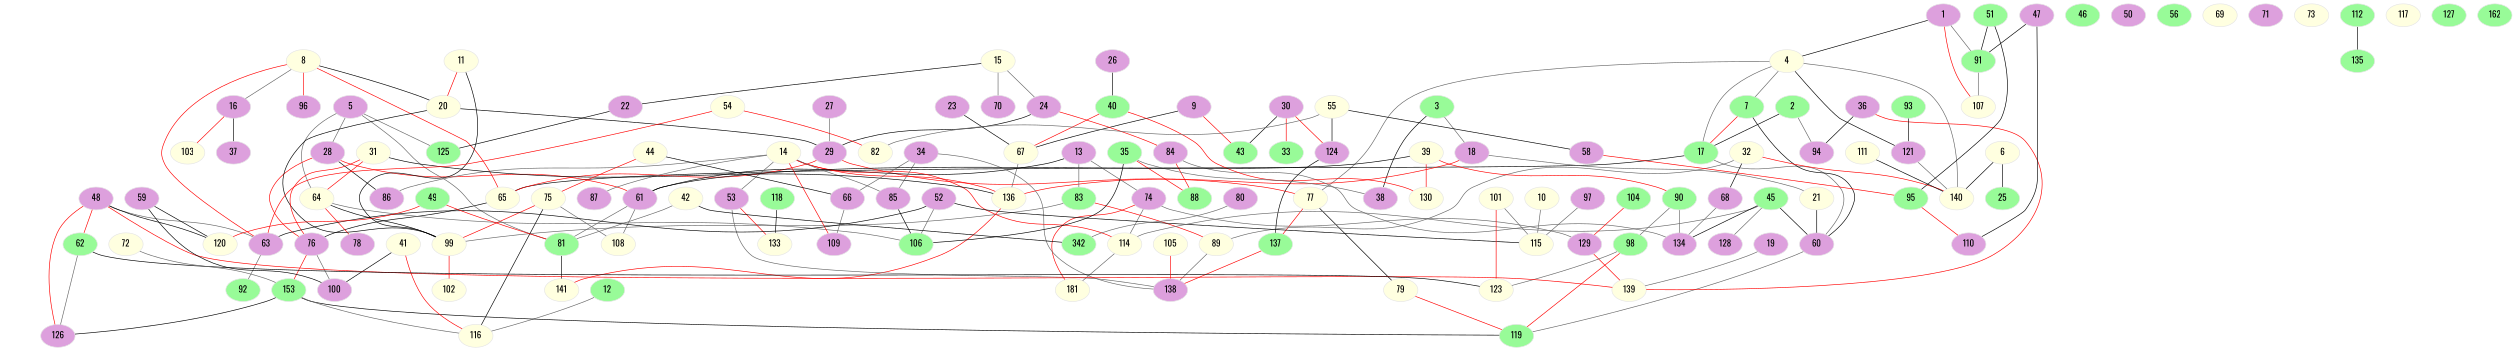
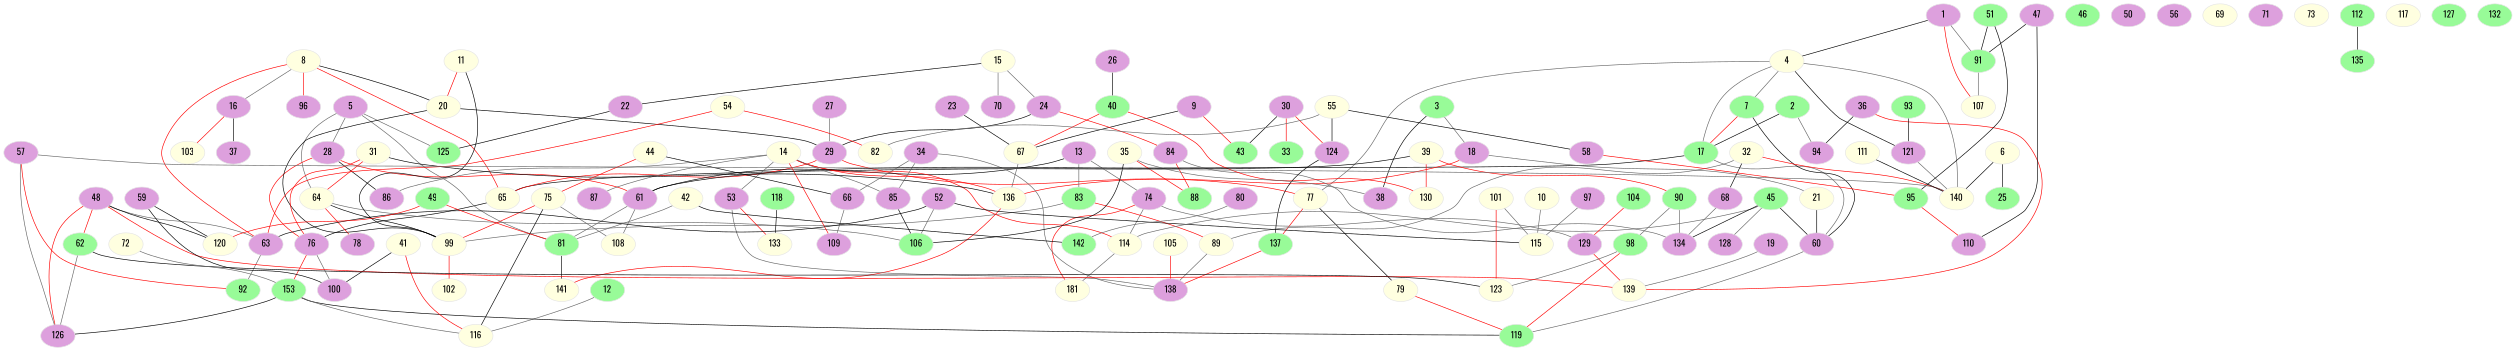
node "56": fillcolor palegreen -> plum
node "162": label "162" -> "132"
node "57": added
node "35": fillcolor palegreen -> lightyellow
node "342": label "342" -> "142"
